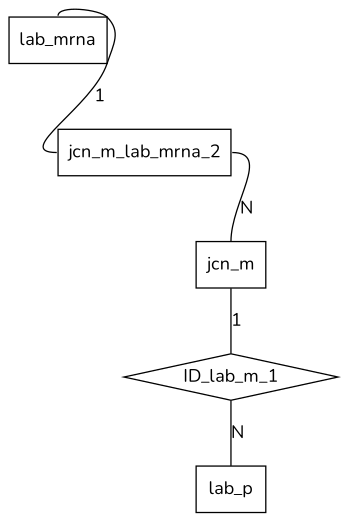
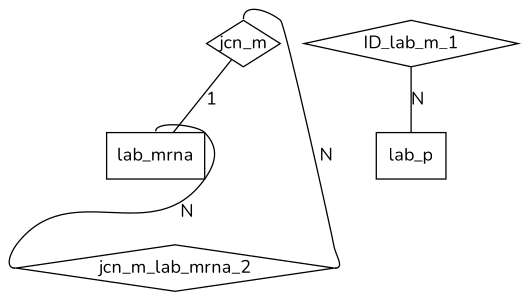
edge "lab_mrna" -- "jcn_m_lab_mrna_2": label "1" -> "N"
node "jcn_m_lab_mrna_2": shape box -> diamond
node "jcn_m": shape box -> diamond
edge "jcn_m" -- "ID_lab_m_1": now "jcn_m" -- "lab_mrna"
